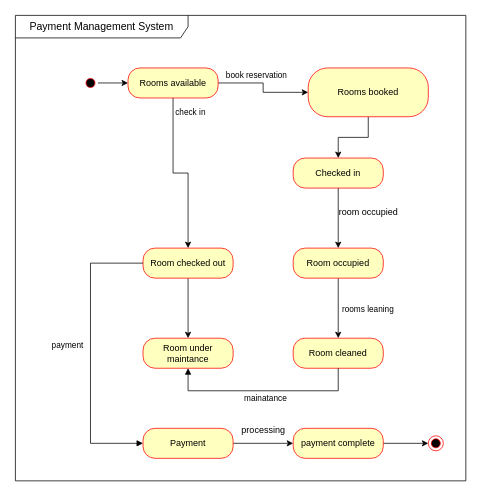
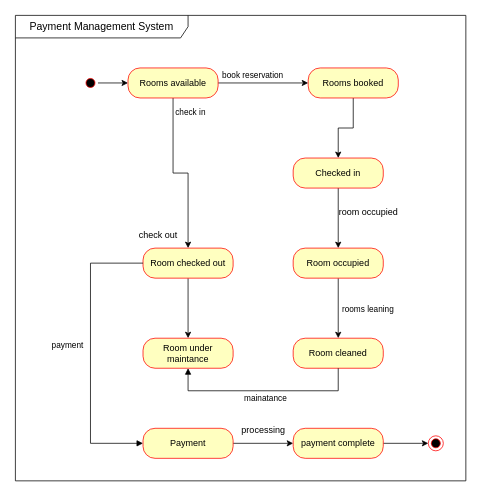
node "Rooms booked": size 120x49 -> 90x30
node "check out": added
